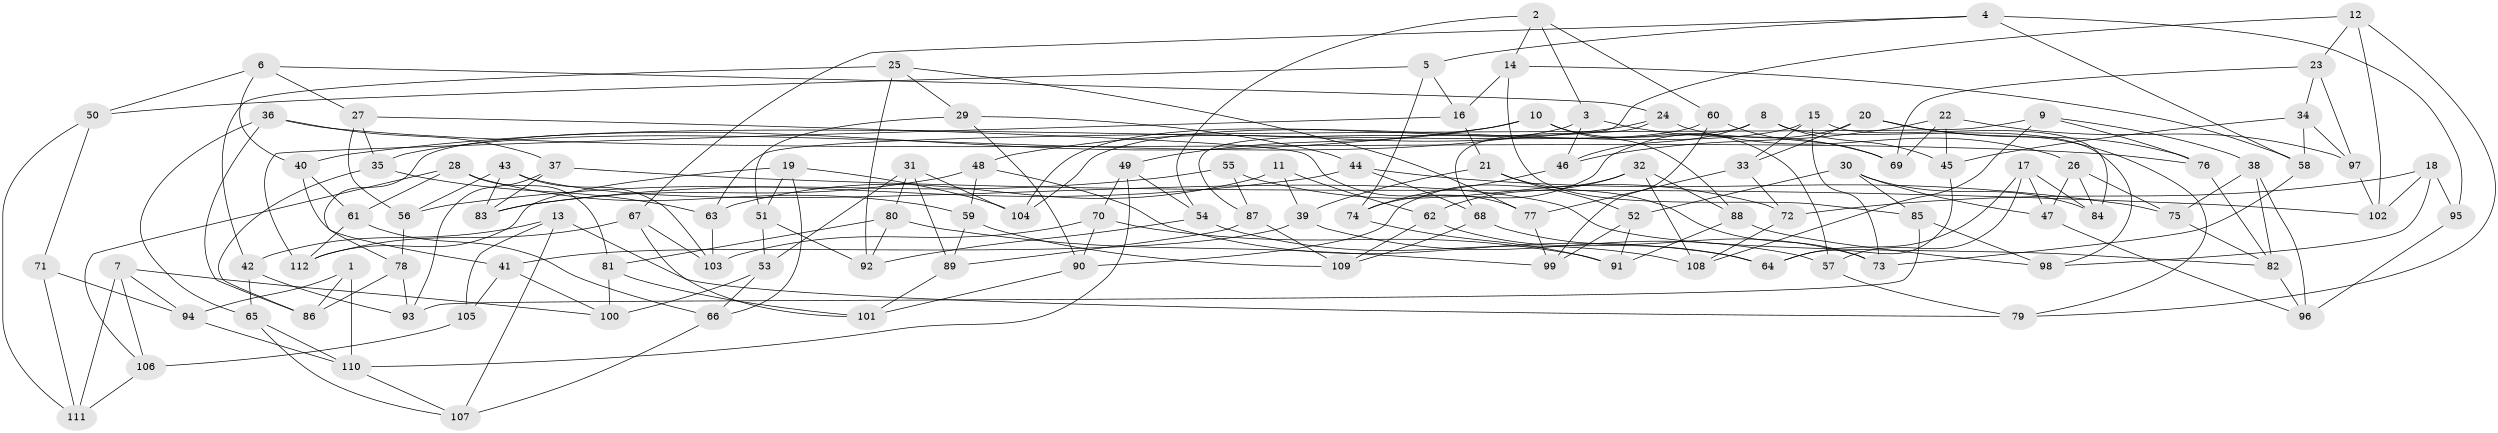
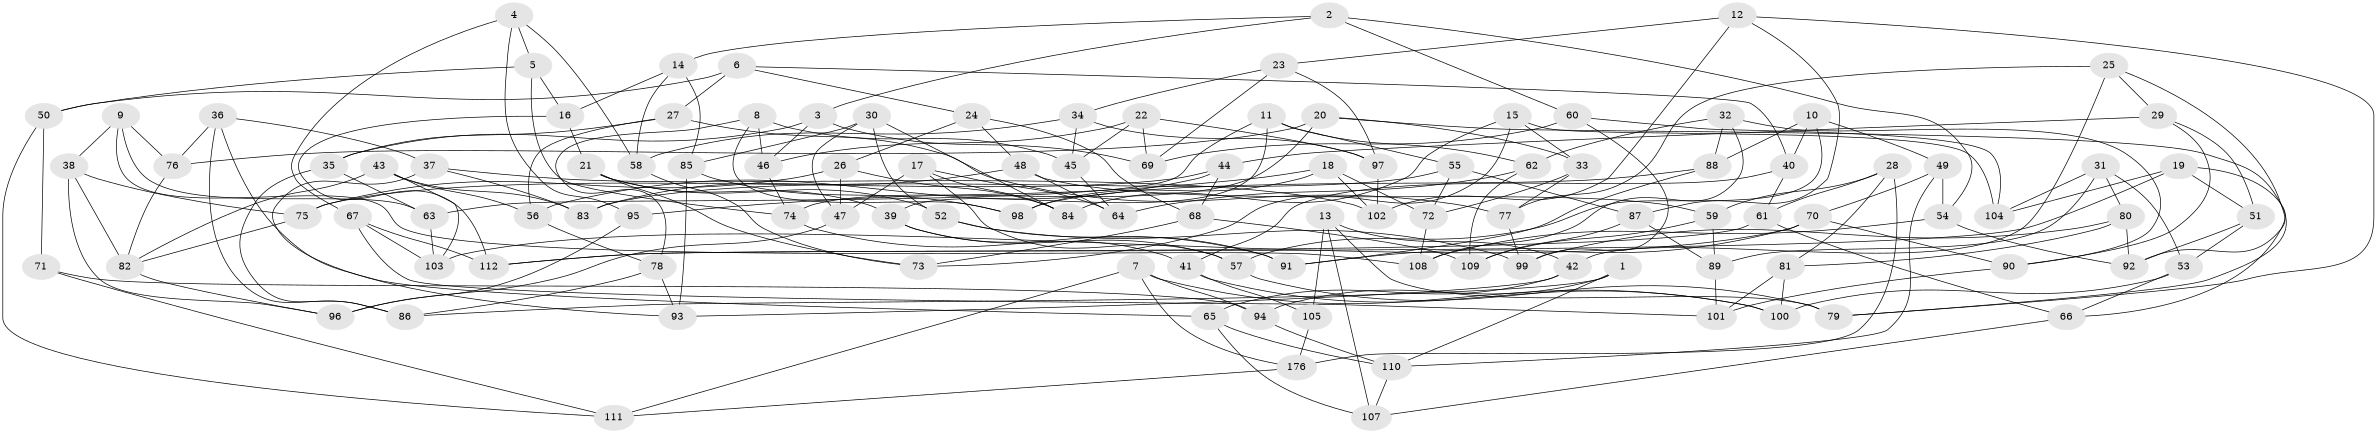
edge "11" -- "55": added
node "106": label "106" -> "176"
